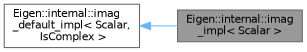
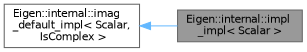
node "Eigen::internal::imag _impl< Scalar >": label "Eigen::internal::imag _impl< Scalar >" -> "Eigen::internal::impl _impl< Scalar >"
